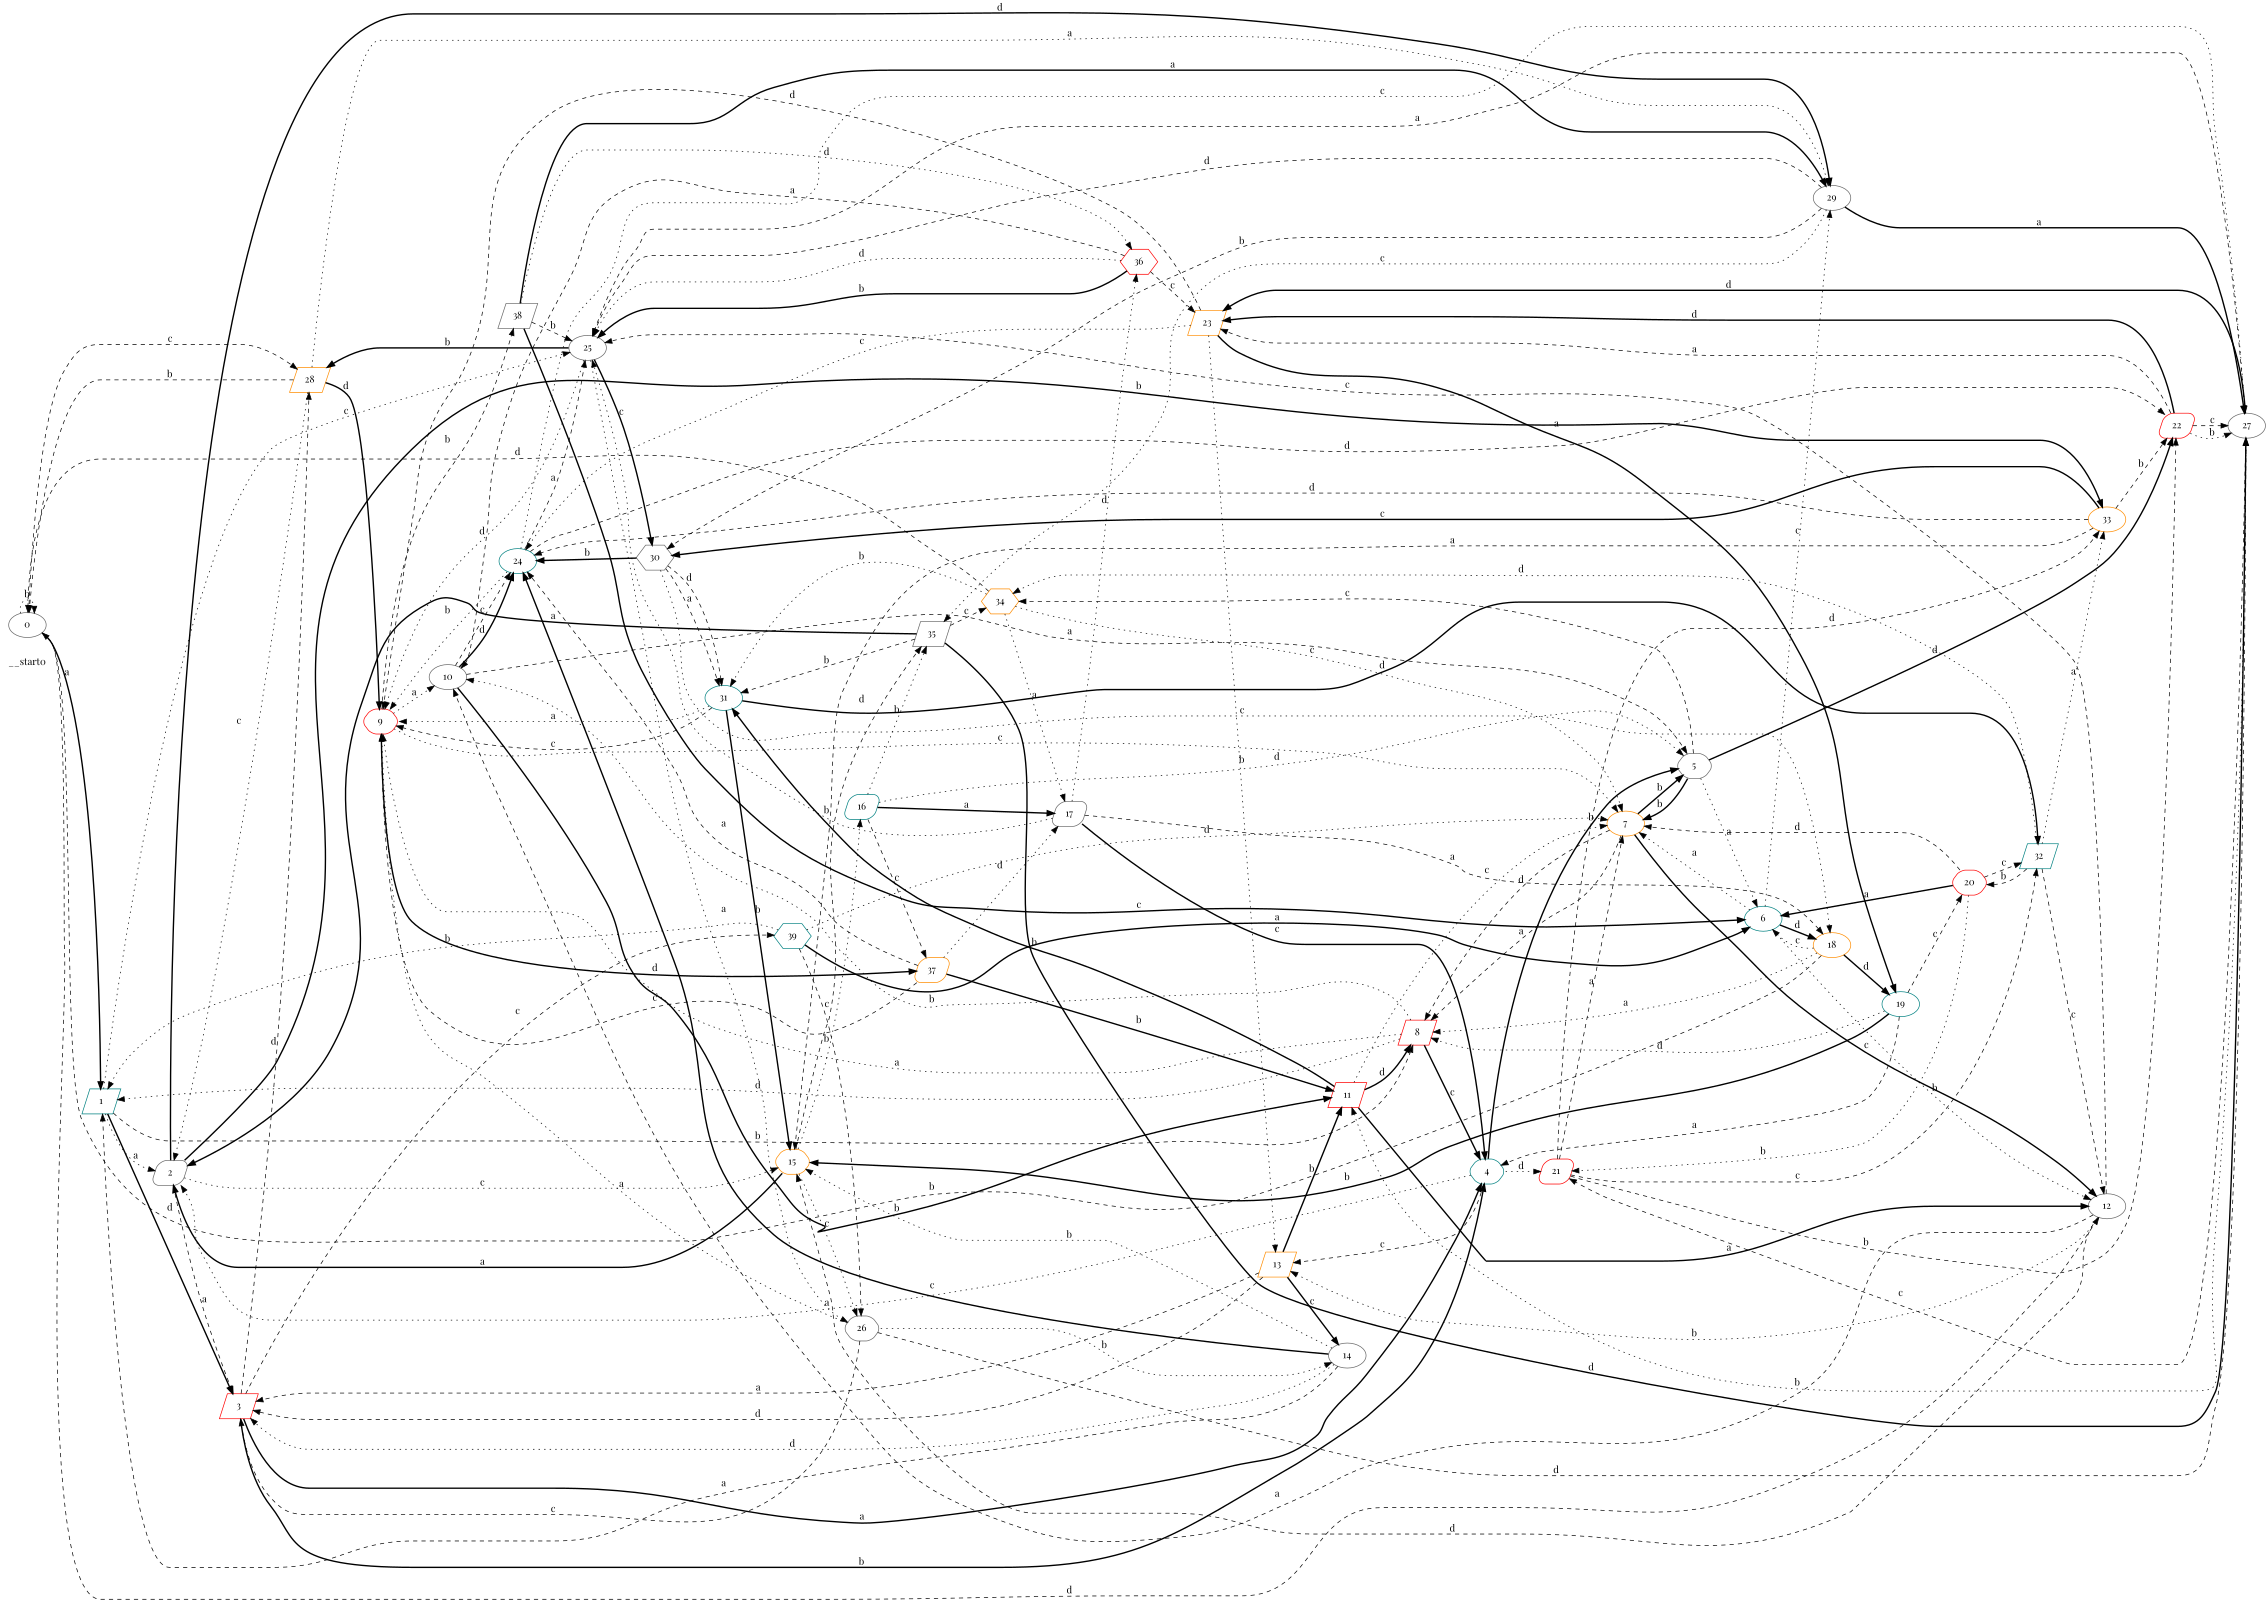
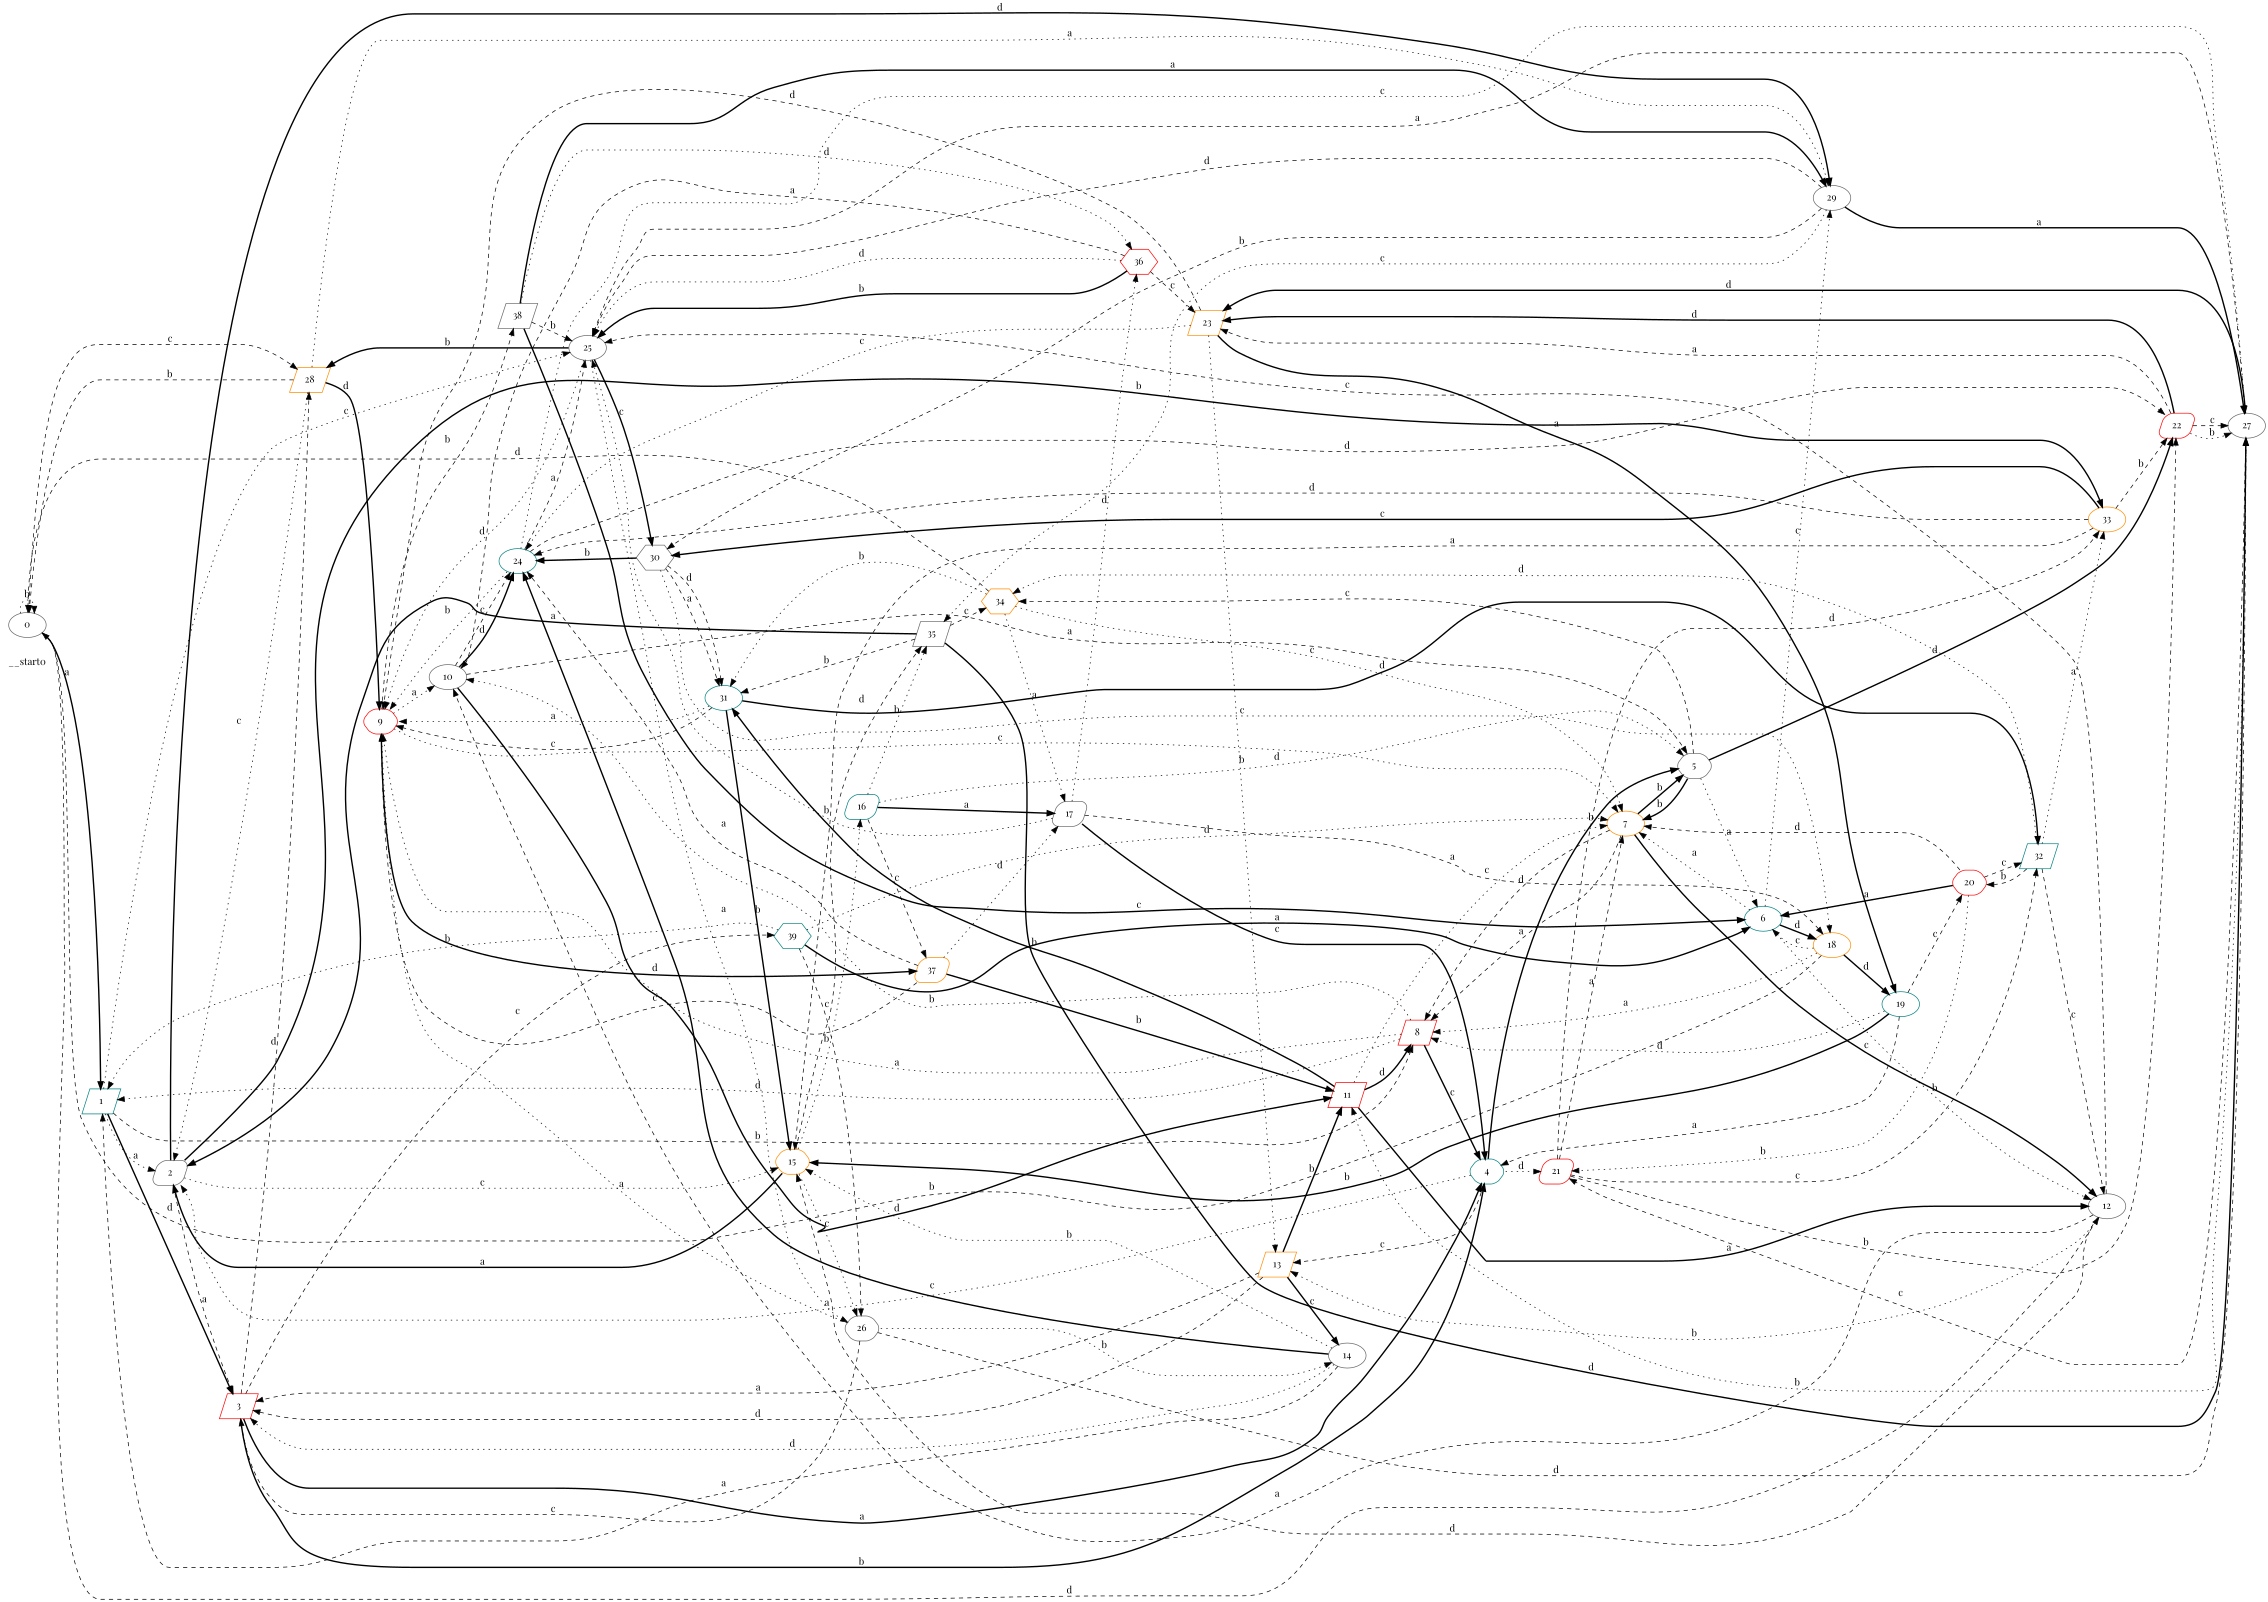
edge "10" -> "11": label "b" -> "d"
